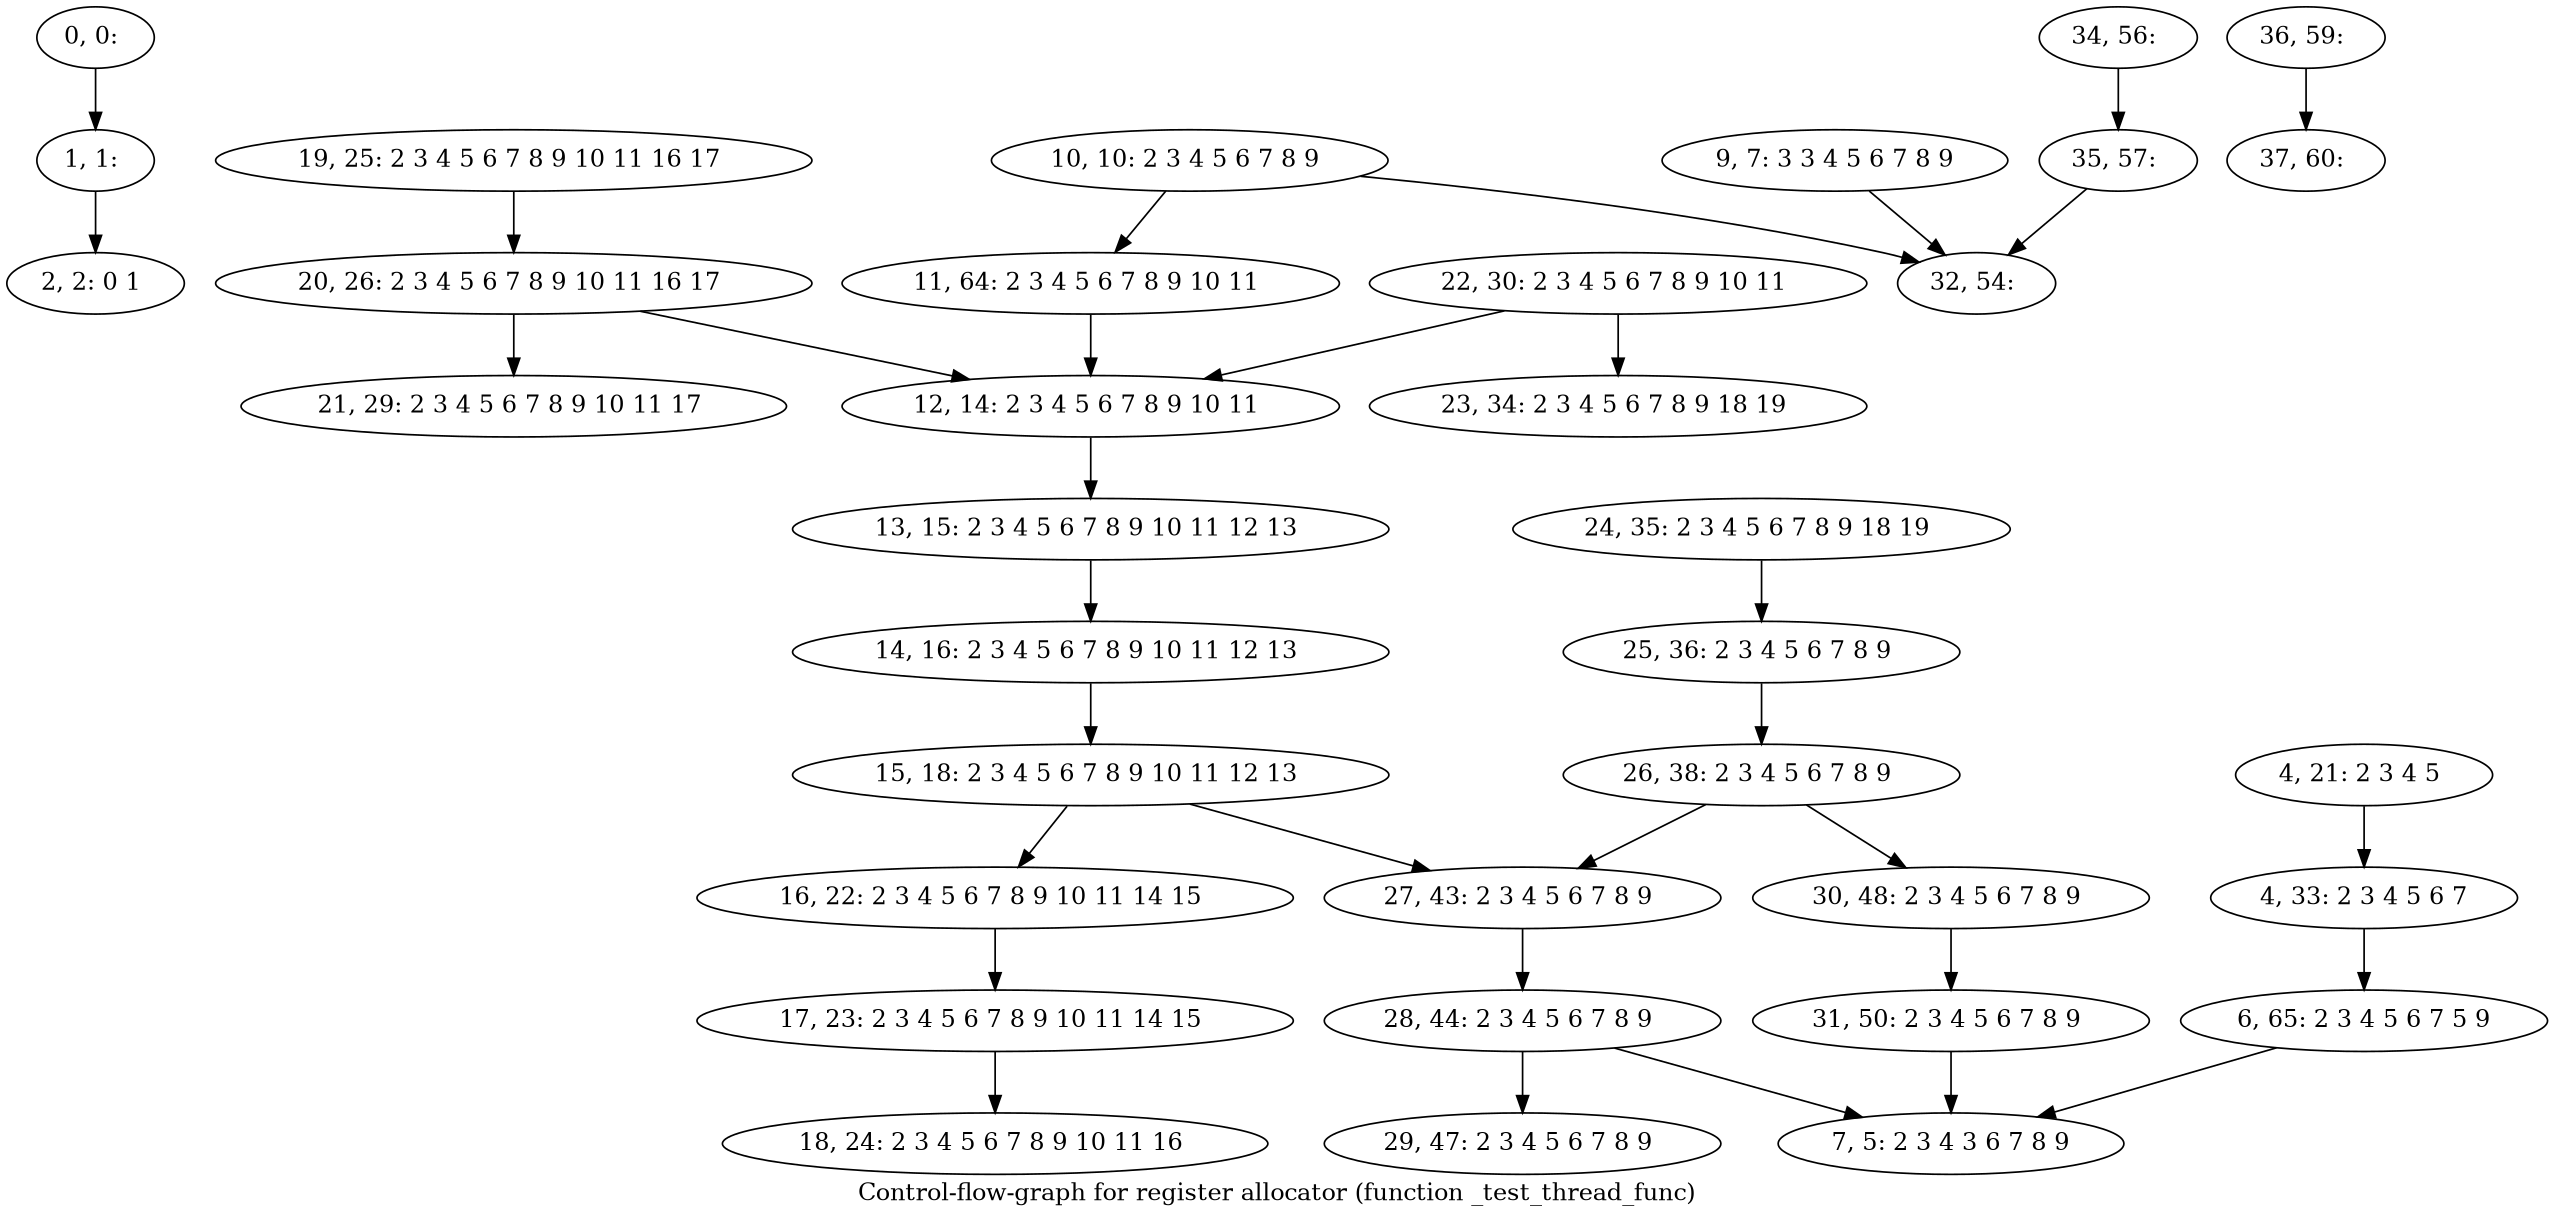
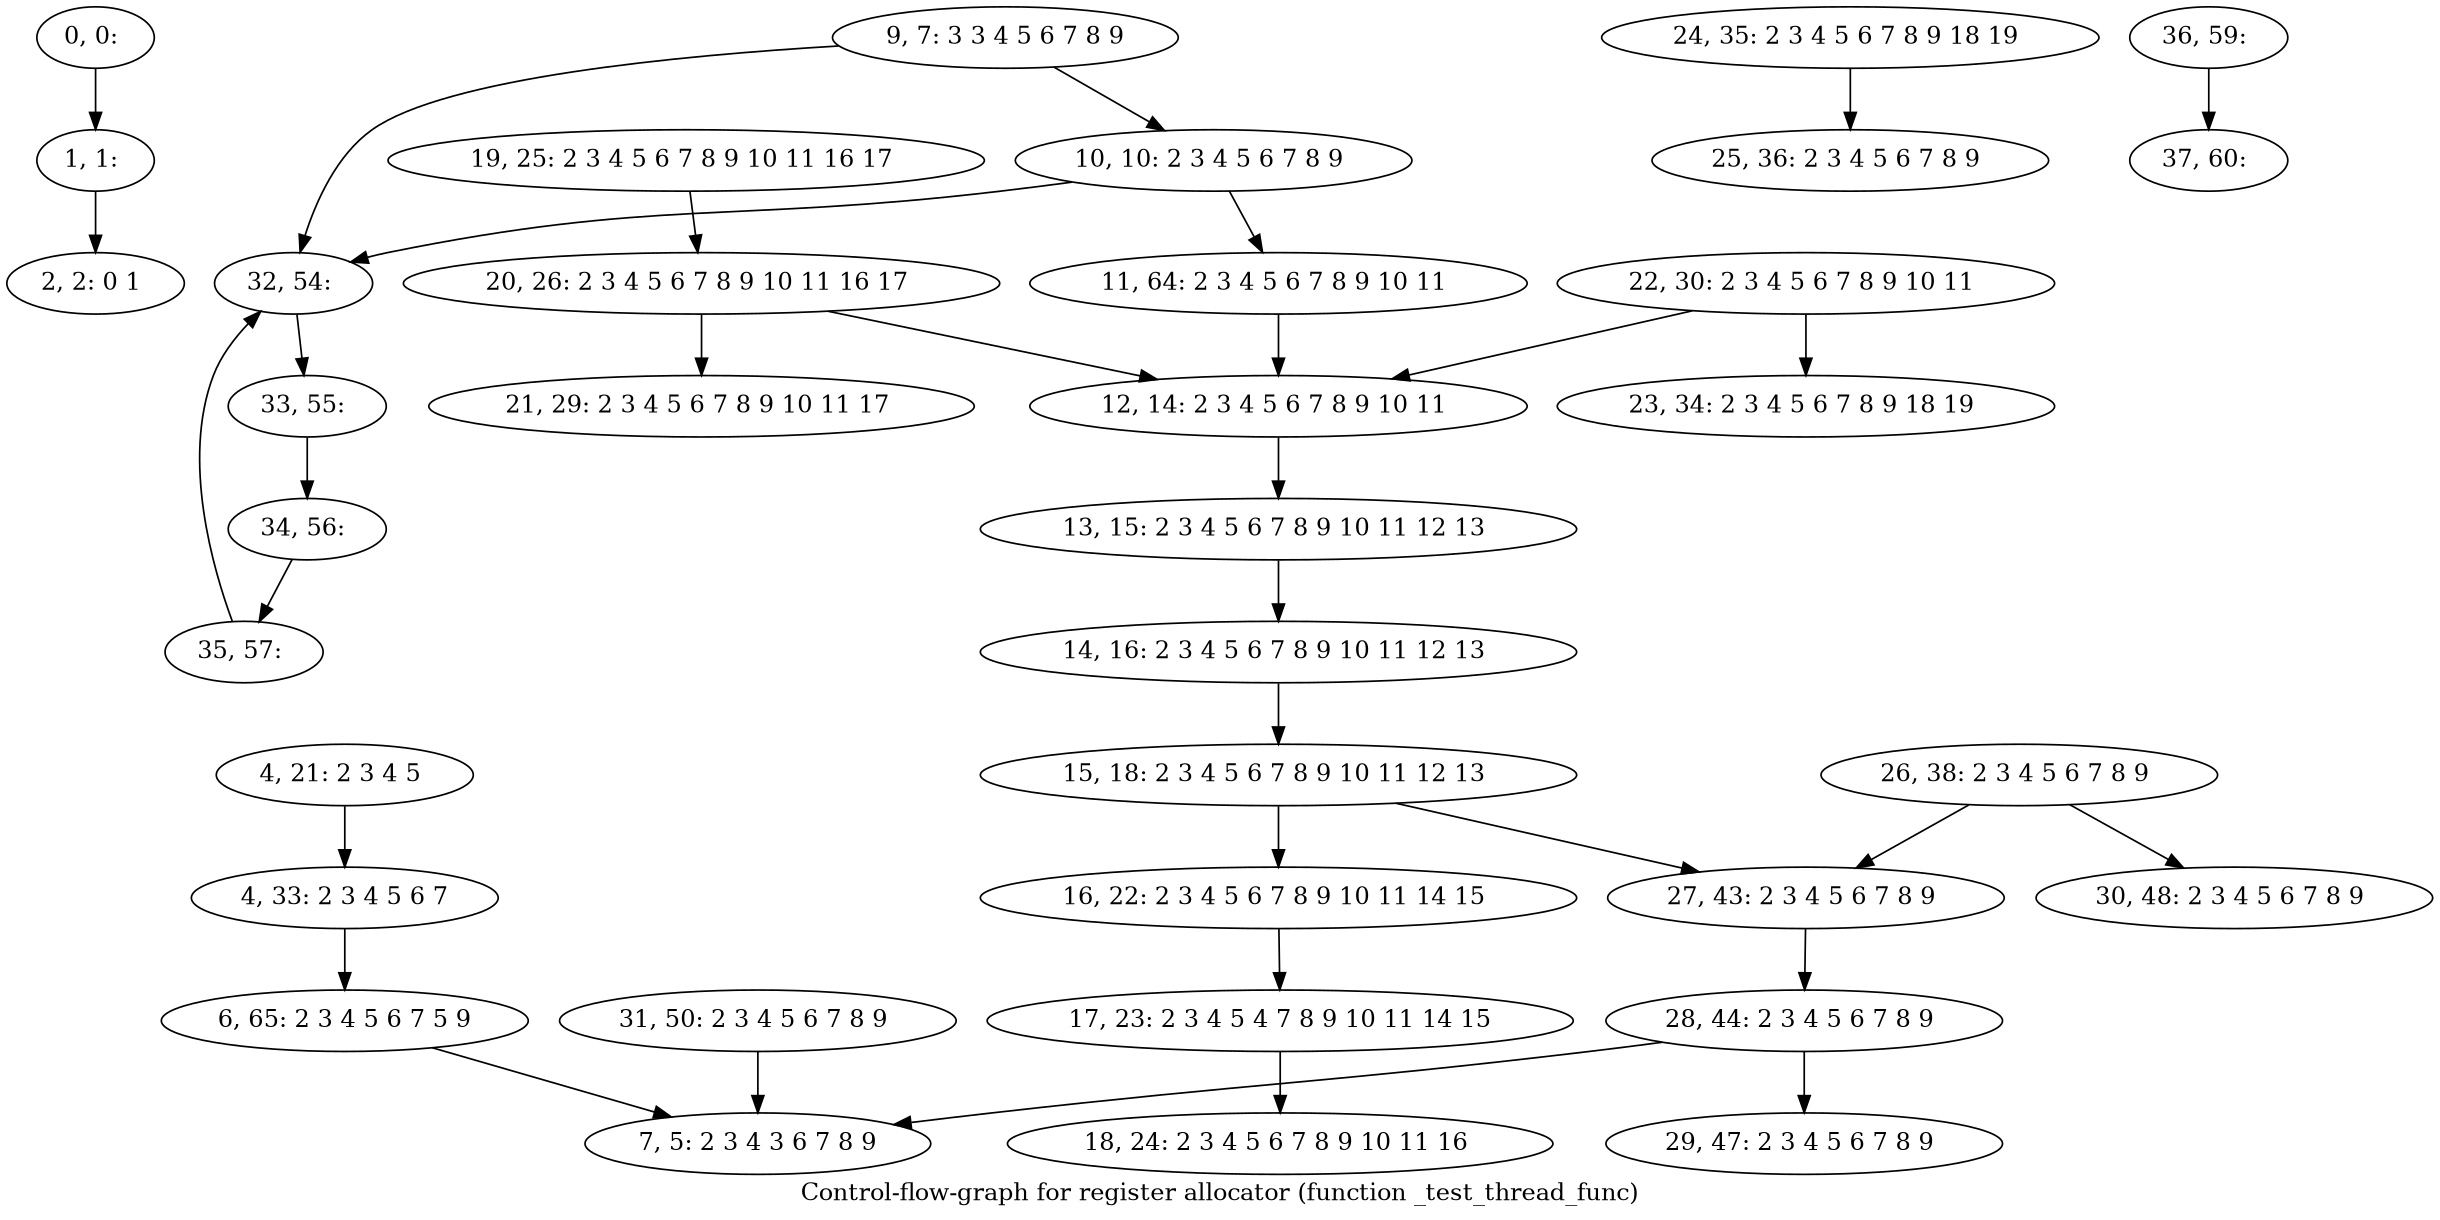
edge "9, 7: 3 3 4 5 6 7 8 9" -> "10, 10: 2 3 4 5 6 7 8 9": added
node "33, 55:": added
edge "25, 36: 2 3 4 5 6 7 8 9" -> "26, 38: 2 3 4 5 6 7 8 9": removed
edge "30, 48: 2 3 4 5 6 7 8 9" -> "31, 50: 2 3 4 5 6 7 8 9": removed
node "17, 23: 2 3 4 5 6 7 8 9 10 11 14 15": label "17, 23: 2 3 4 5 6 7 8 9 10 11 14 15" -> "17, 23: 2 3 4 5 4 7 8 9 10 11 14 15"
